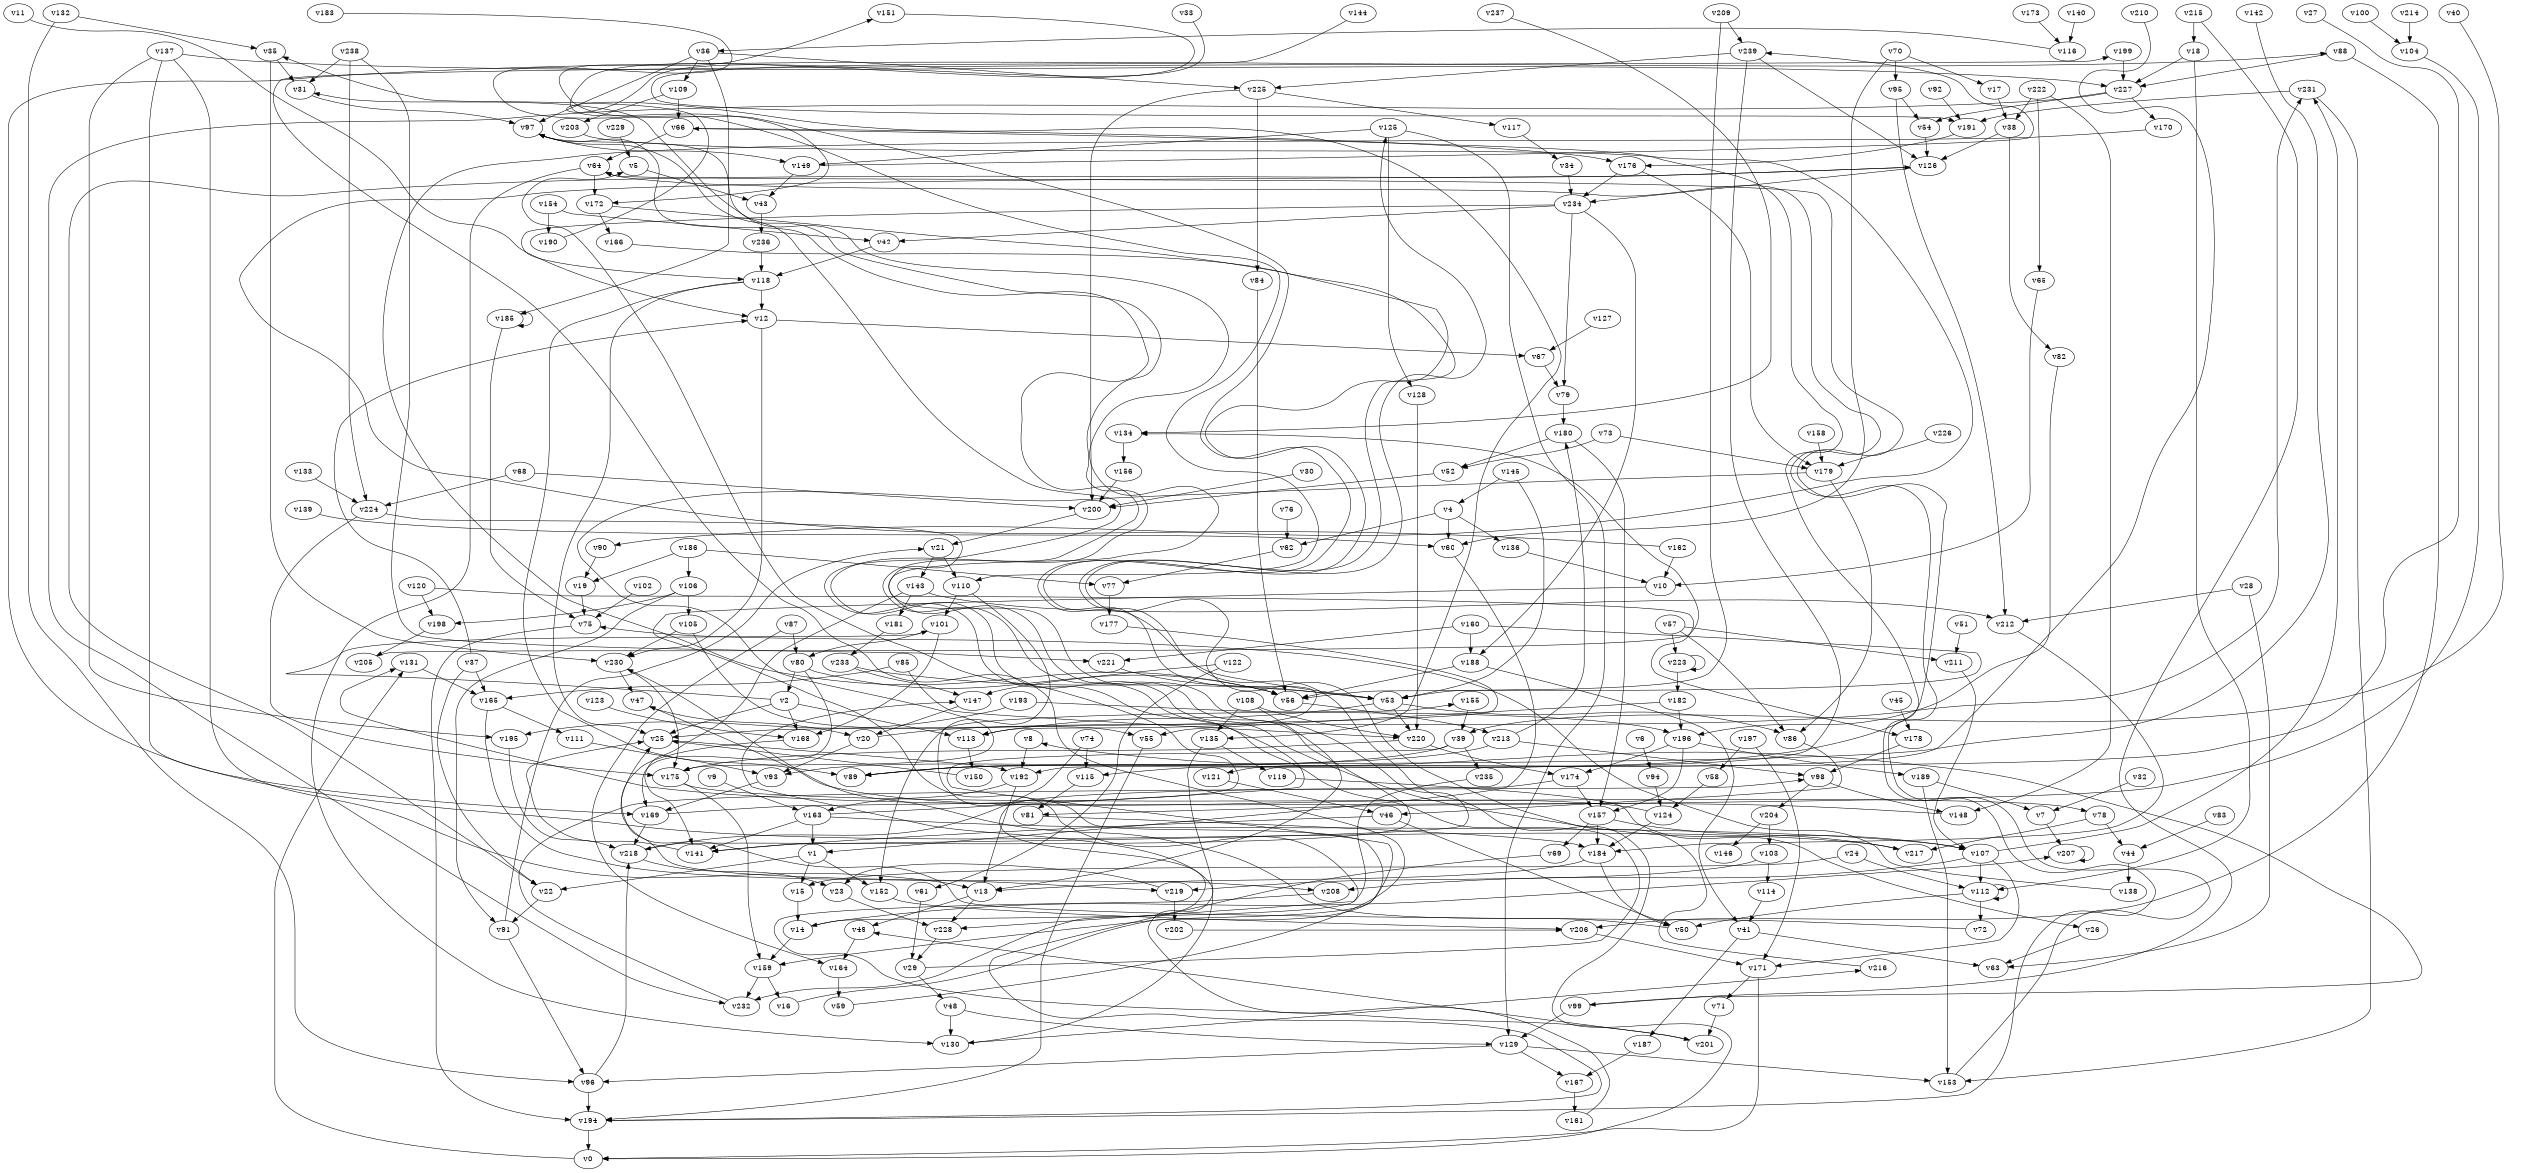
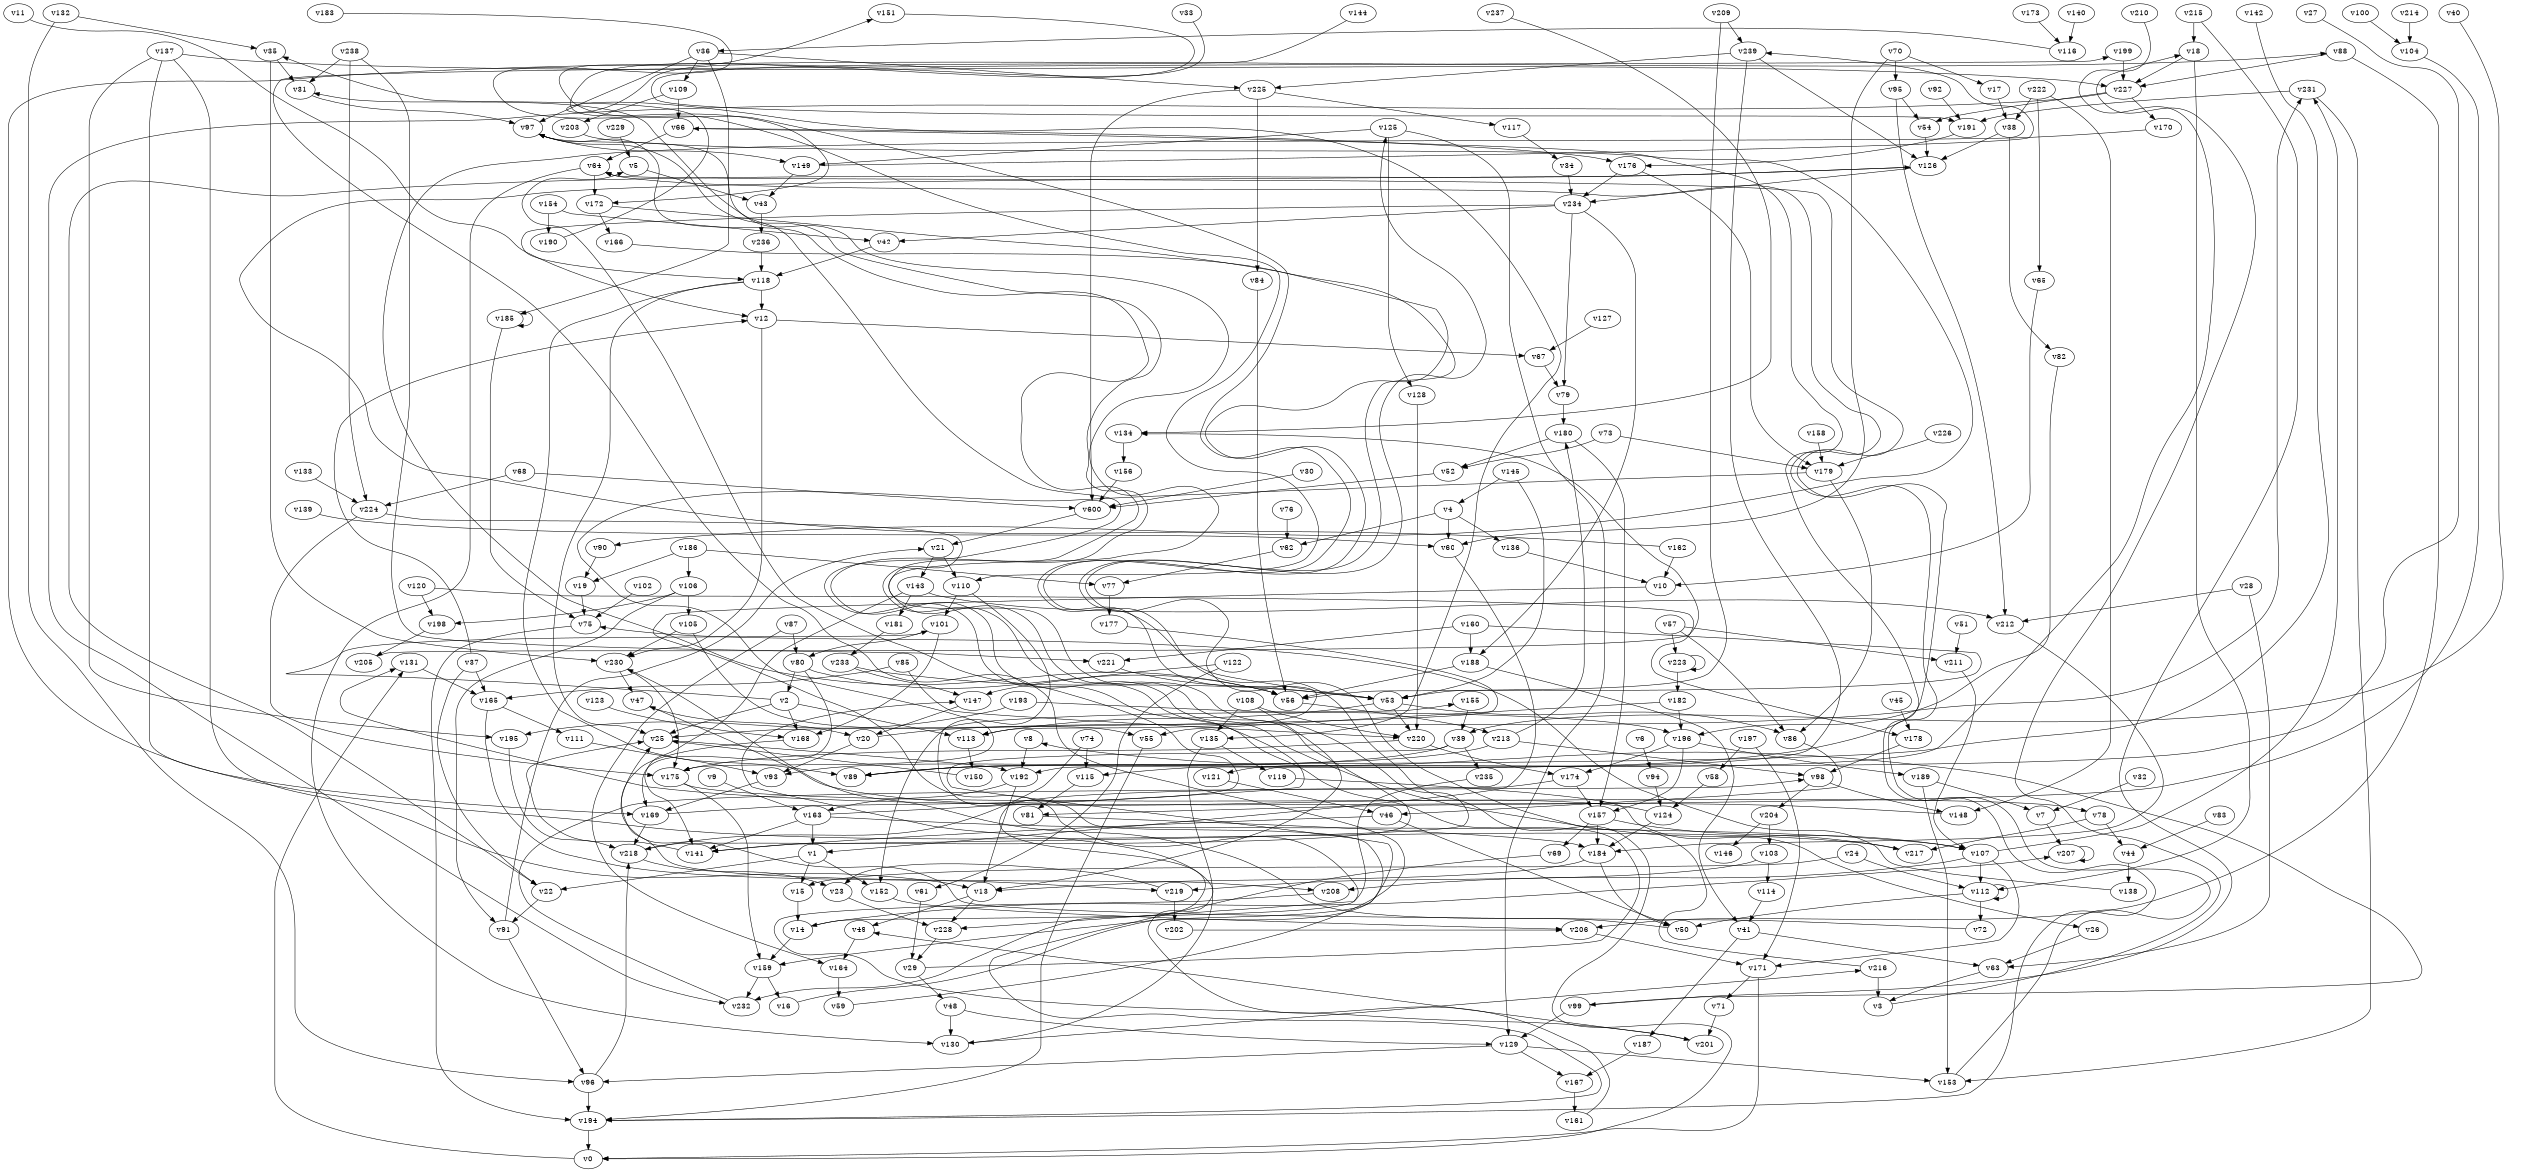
node "v200": label "v200" -> "v600"
node "v3": added
